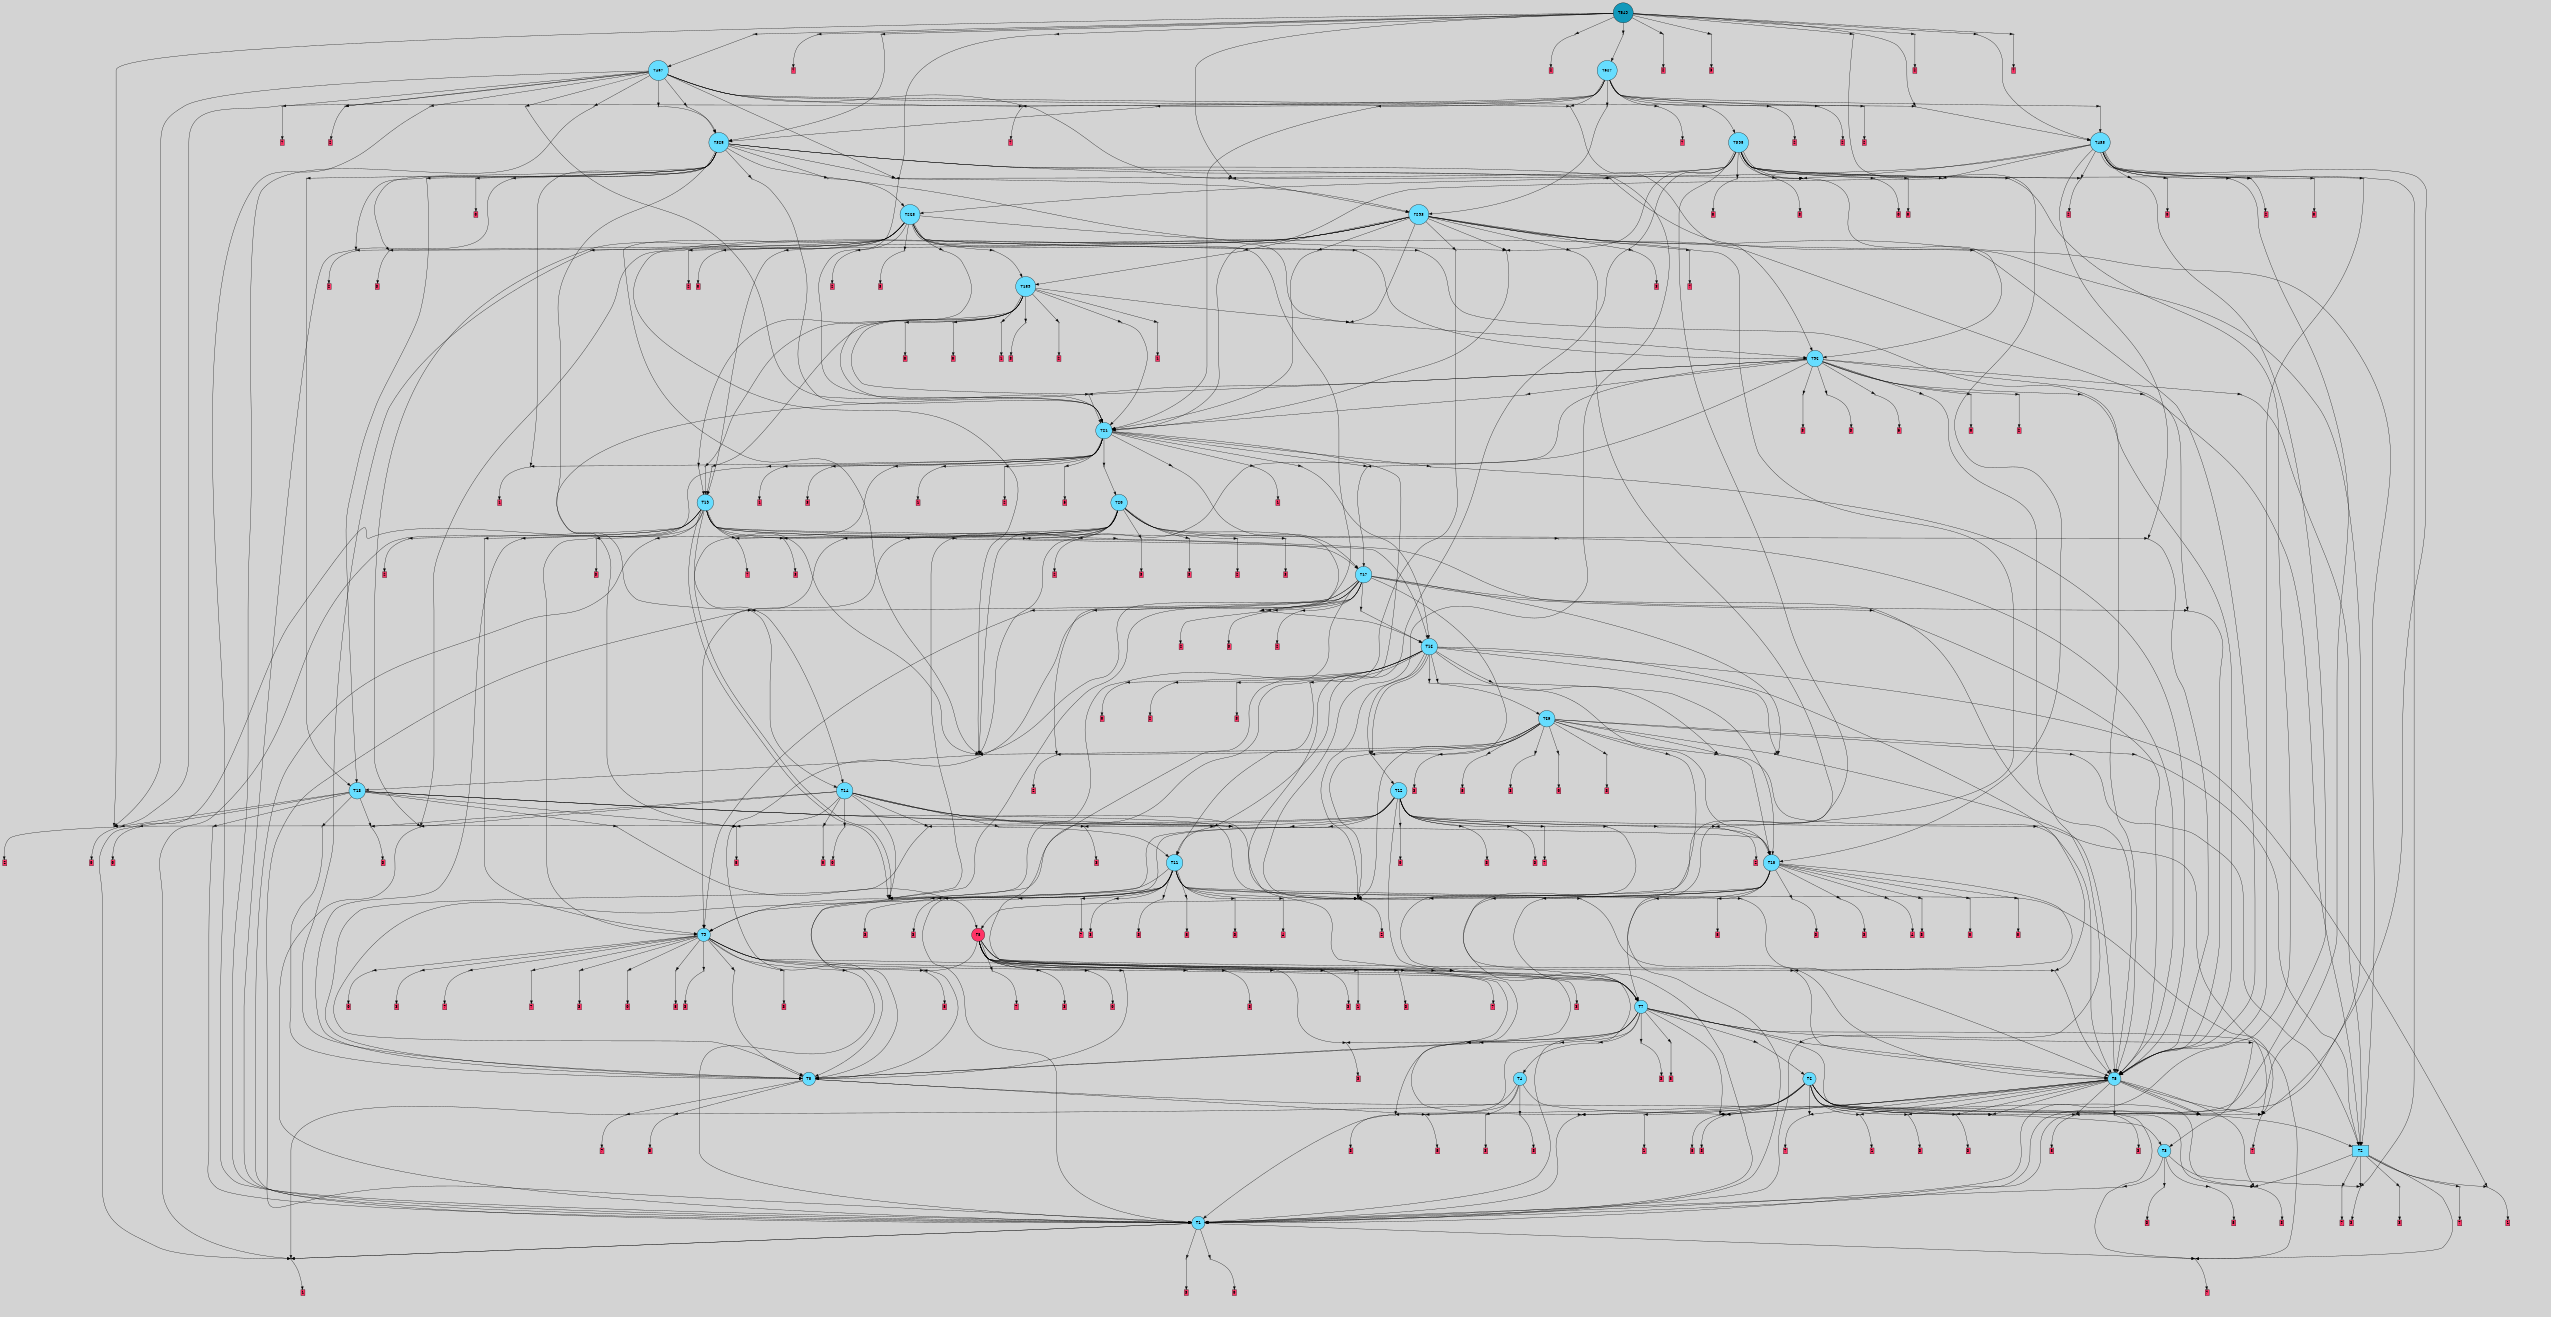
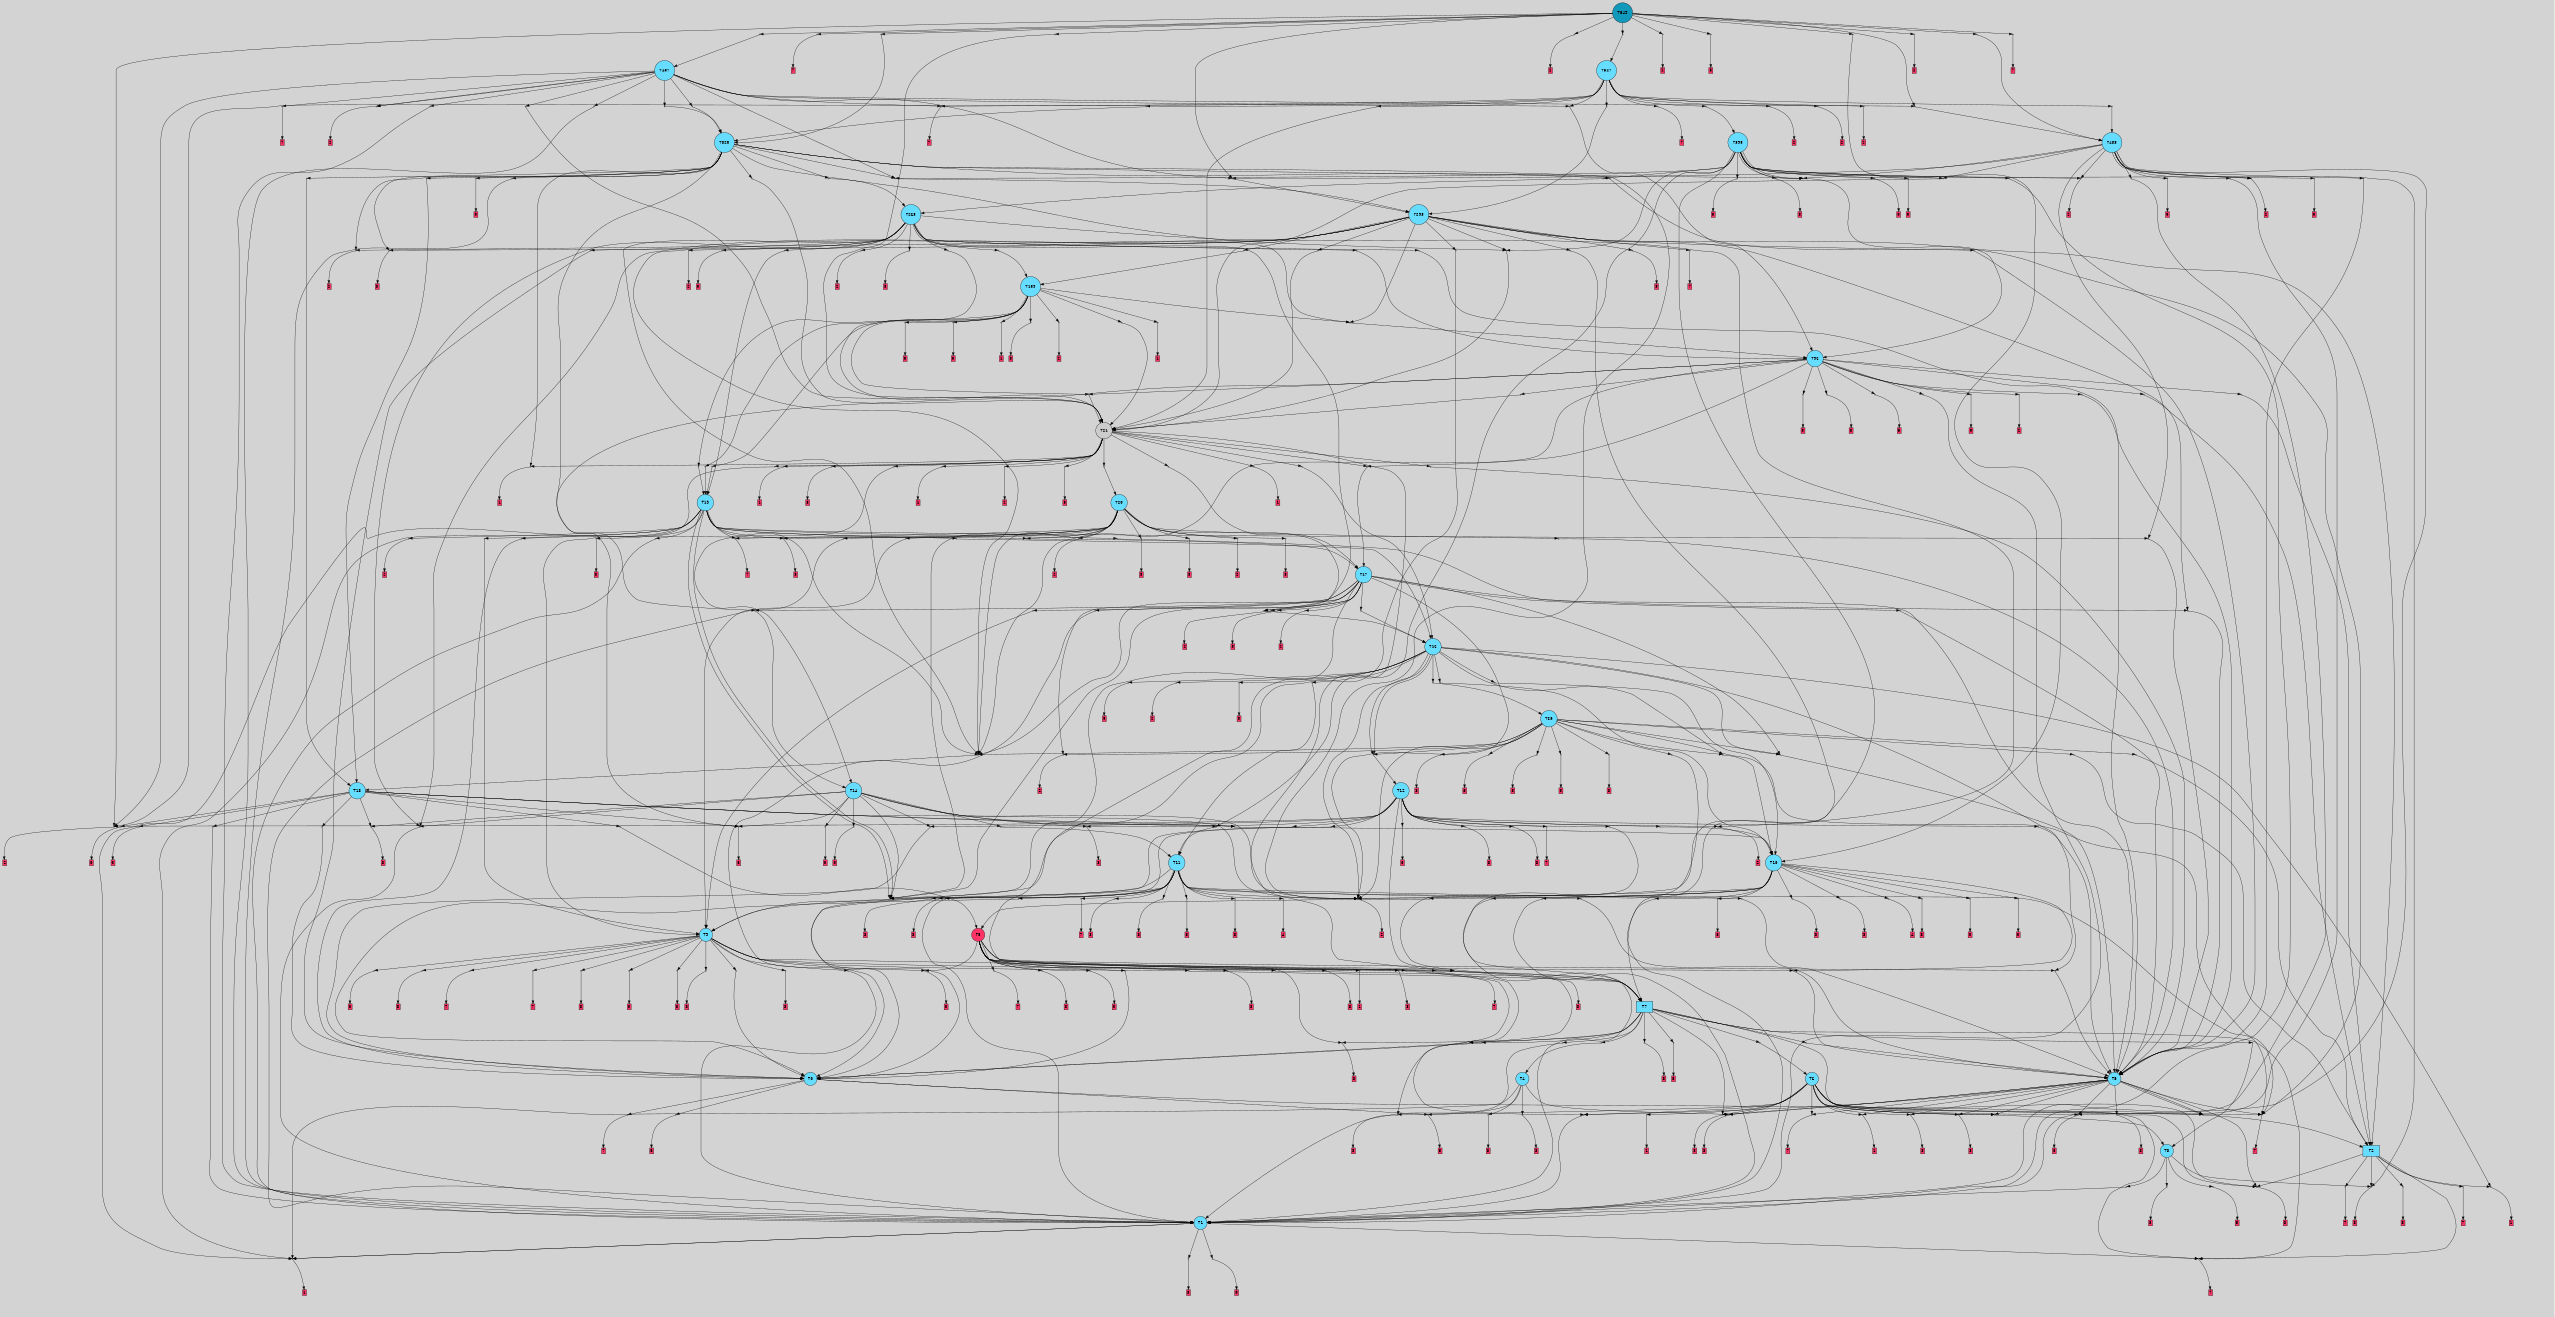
node "T21": fillcolor #66ddff -> #cccccc
node "T7": shape circle -> box
